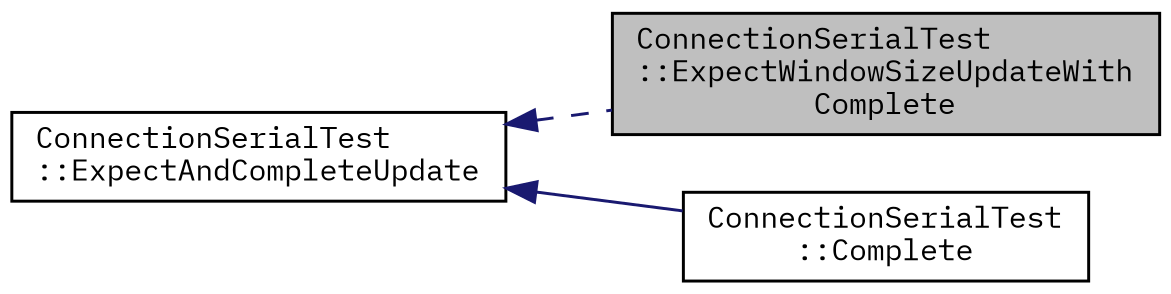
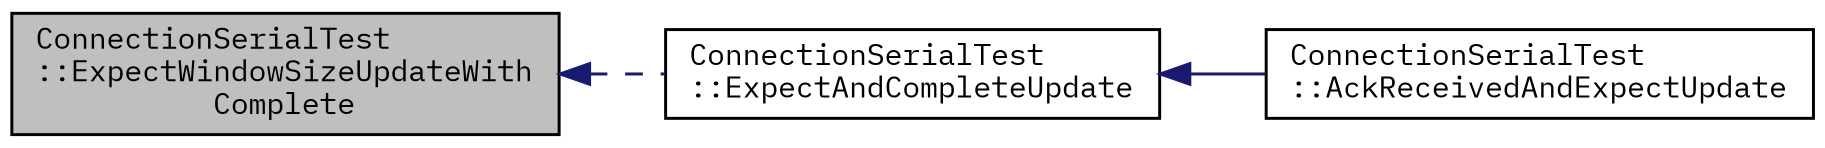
edge "ConnectionSerialTest ::ExpectWindowSizeUpdateWith Complete" -> "ConnectionSerialTest ::ExpectAndCompleteUpdate": reversed
node "ConnectionSerialTest ::Complete": label "ConnectionSerialTest ::Complete" -> "ConnectionSerialTest ::AckReceivedAndExpectUpdate"
